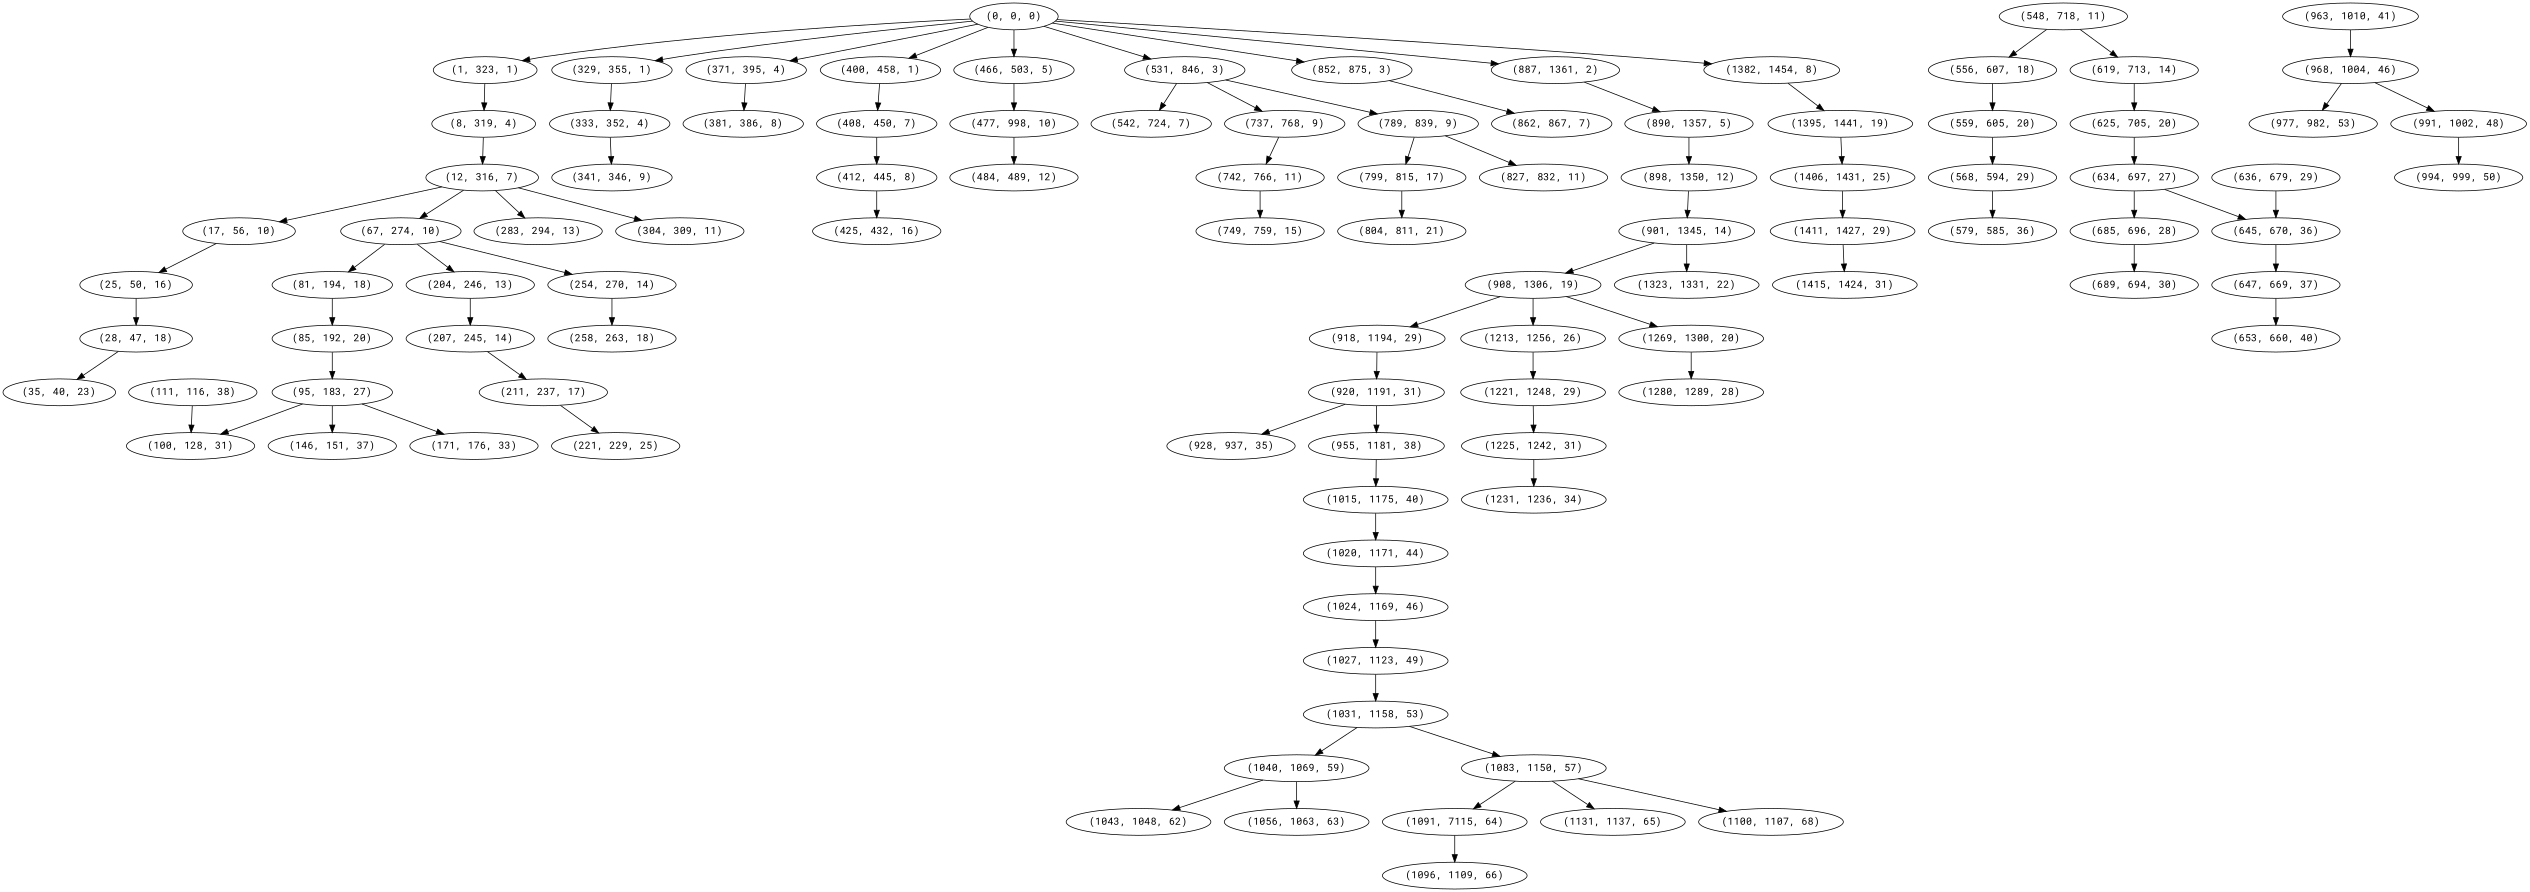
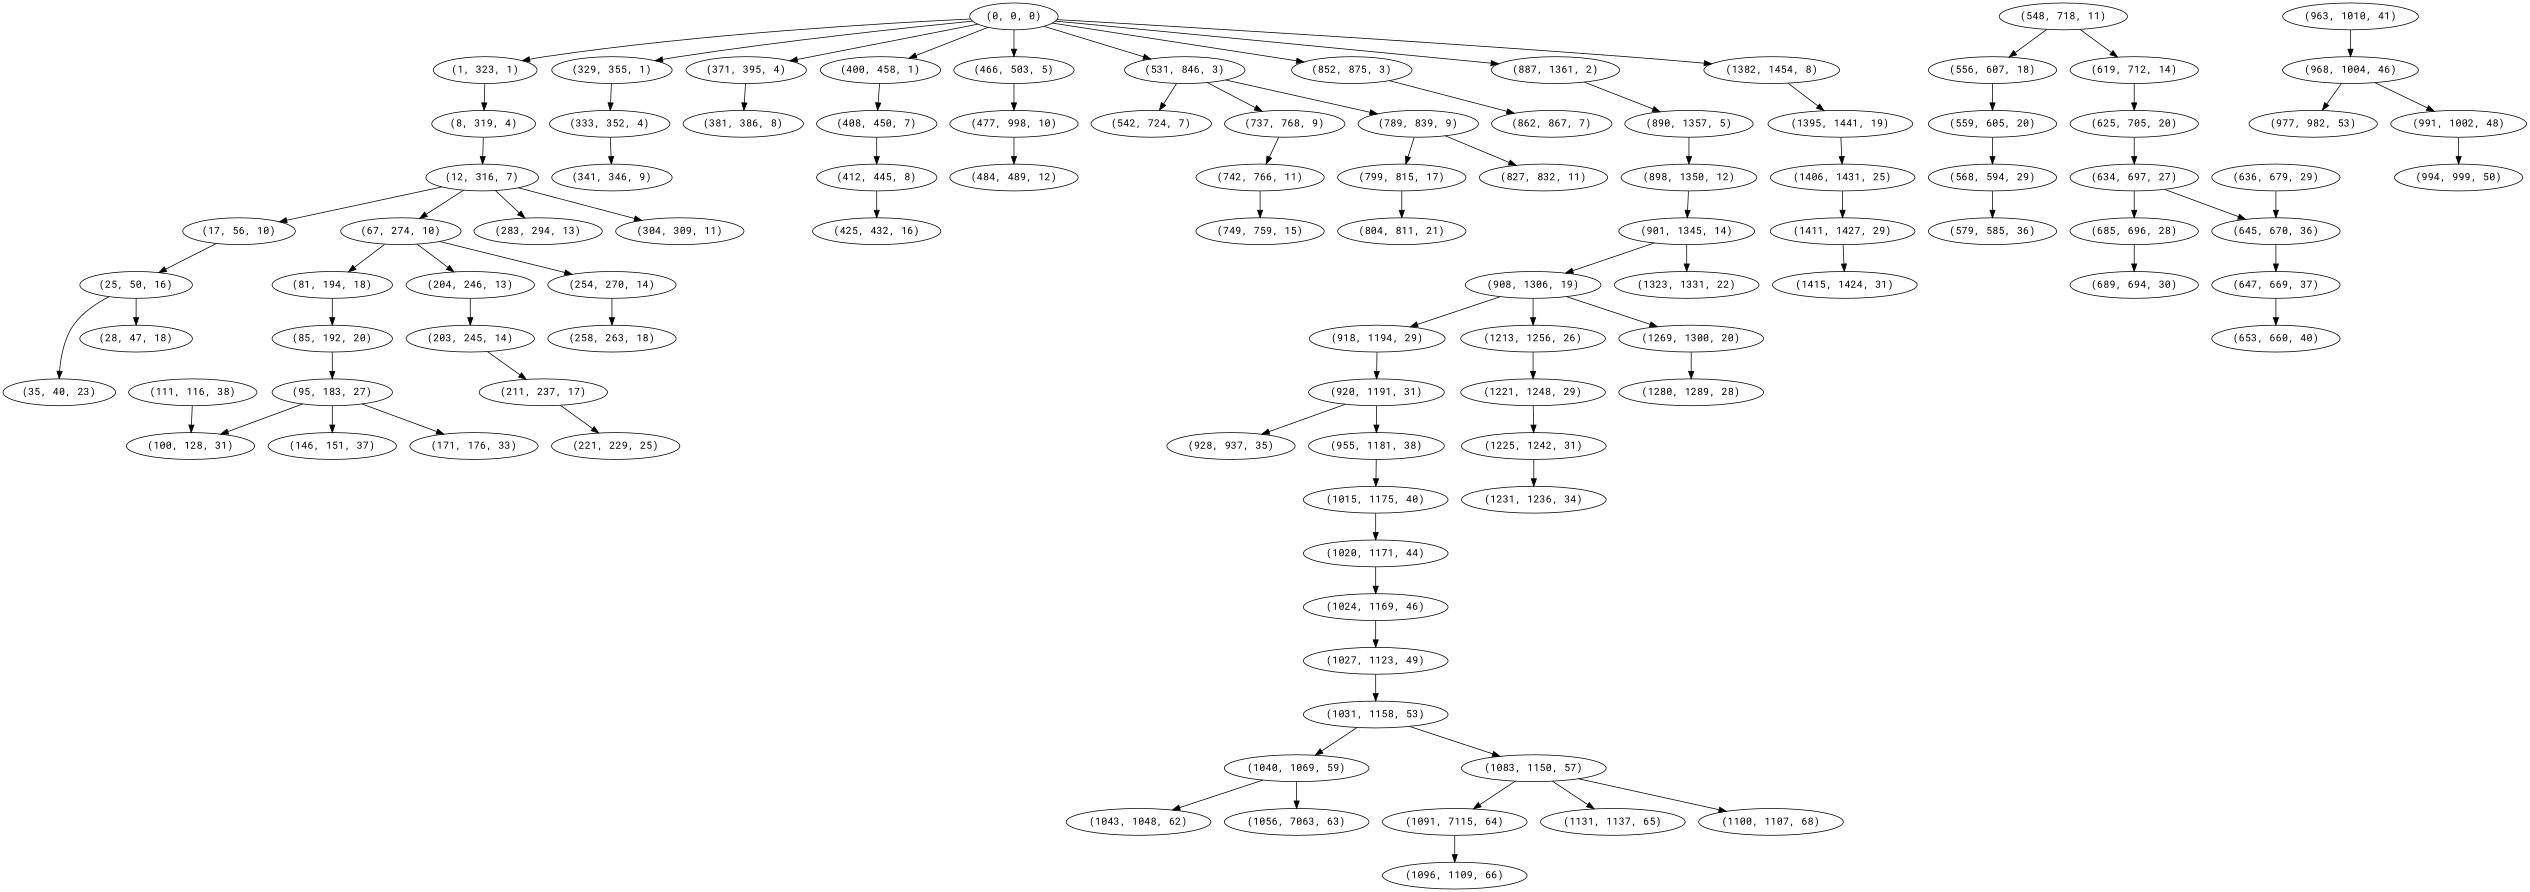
node "(619, 713, 14)": label "(619, 713, 14)" -> "(619, 712, 14)"
node "(207, 245, 14)": label "(207, 245, 14)" -> "(203, 245, 14)"
edge "(28, 47, 18)" -> "(35, 40, 23)": now "(25, 50, 16)" -> "(35, 40, 23)"
node "(1056, 1063, 63)": label "(1056, 1063, 63)" -> "(1056, 7063, 63)"
